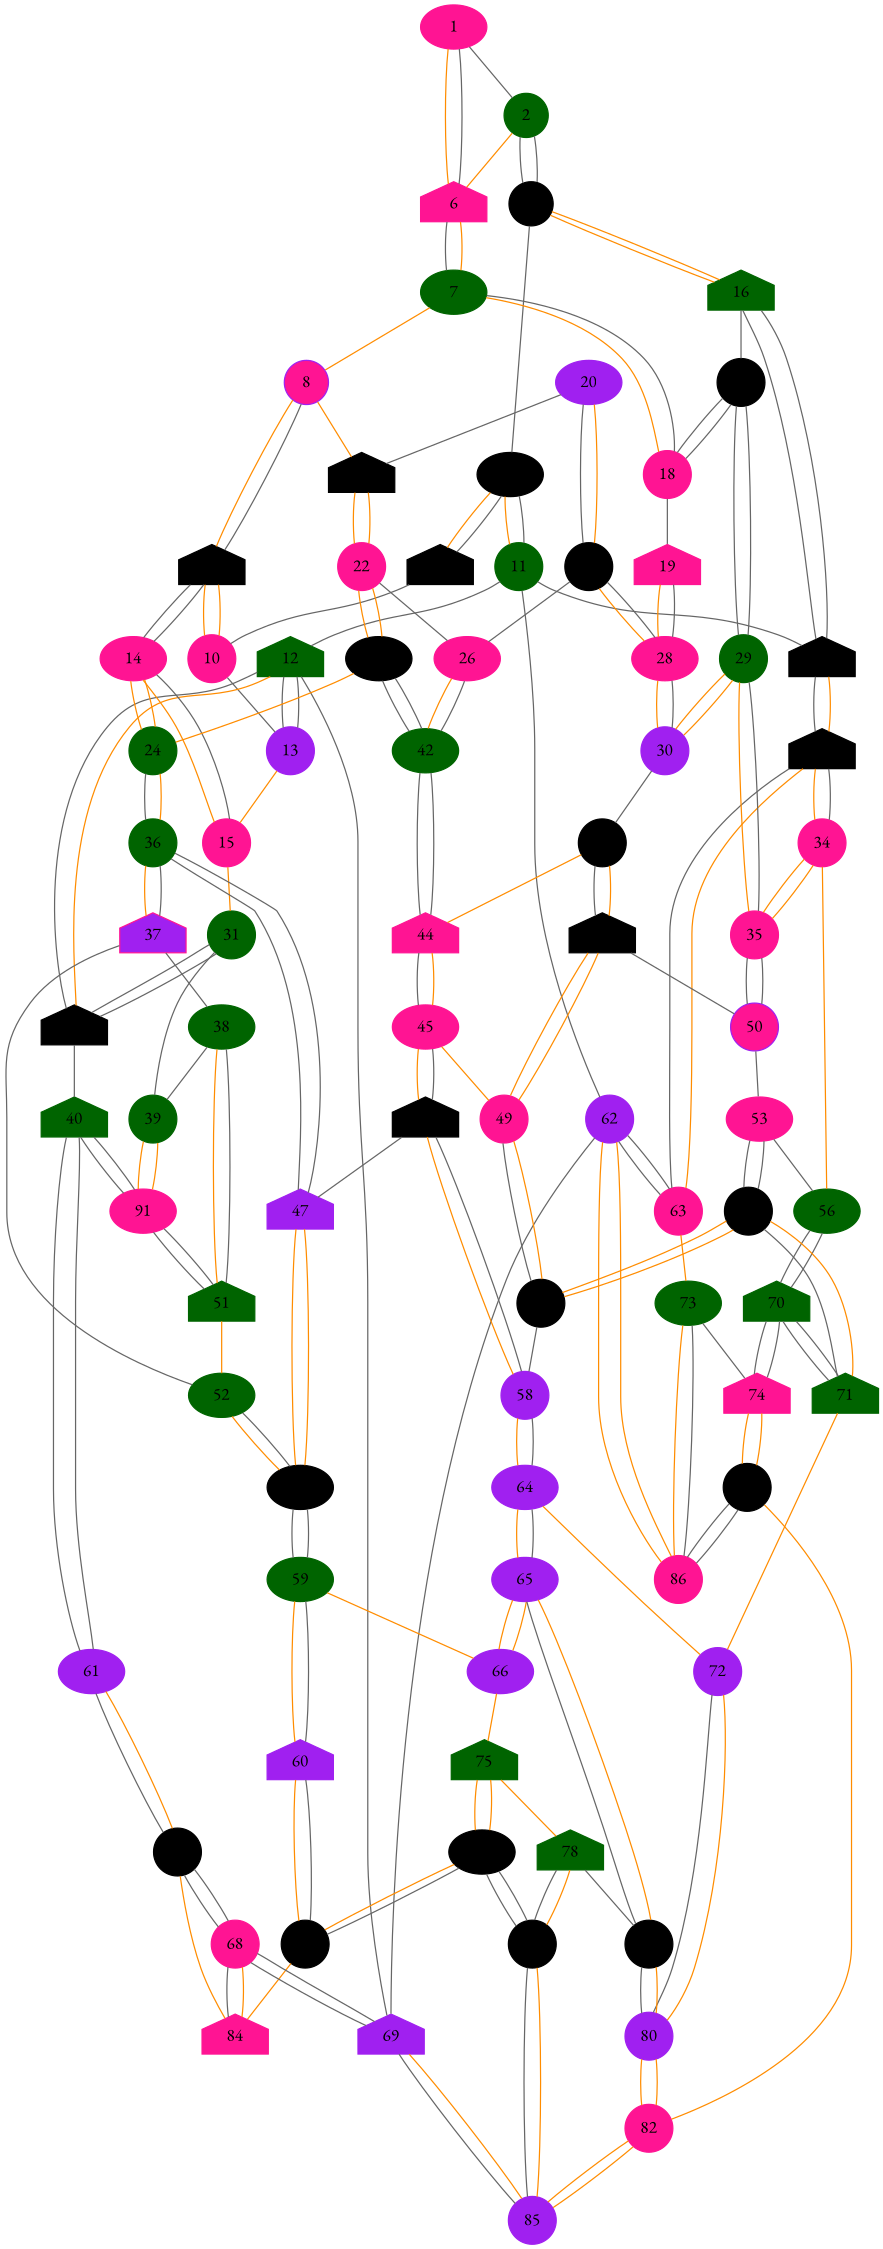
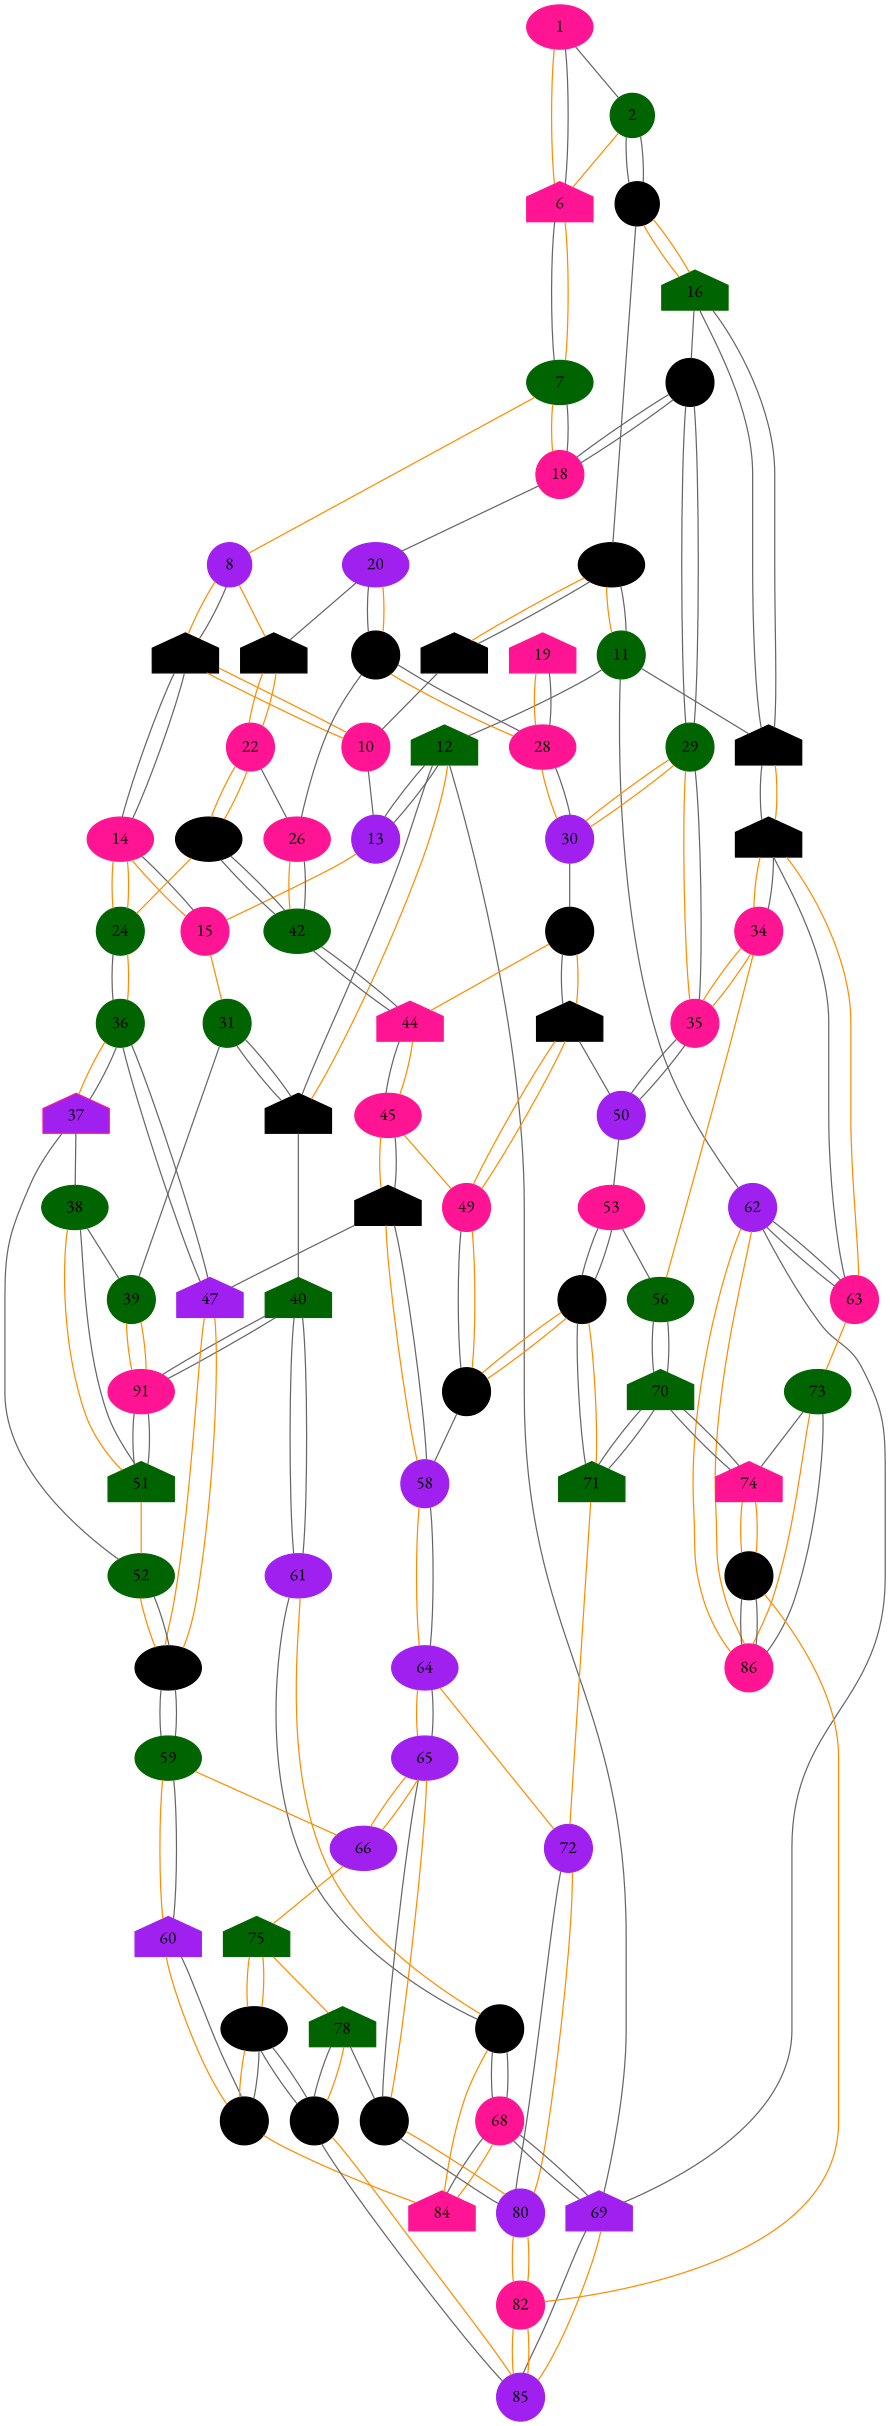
node "8": fillcolor deeppink -> purple
edge "18" -- "19": now "18" -- "20"
node "50": fillcolor deeppink -> purple
